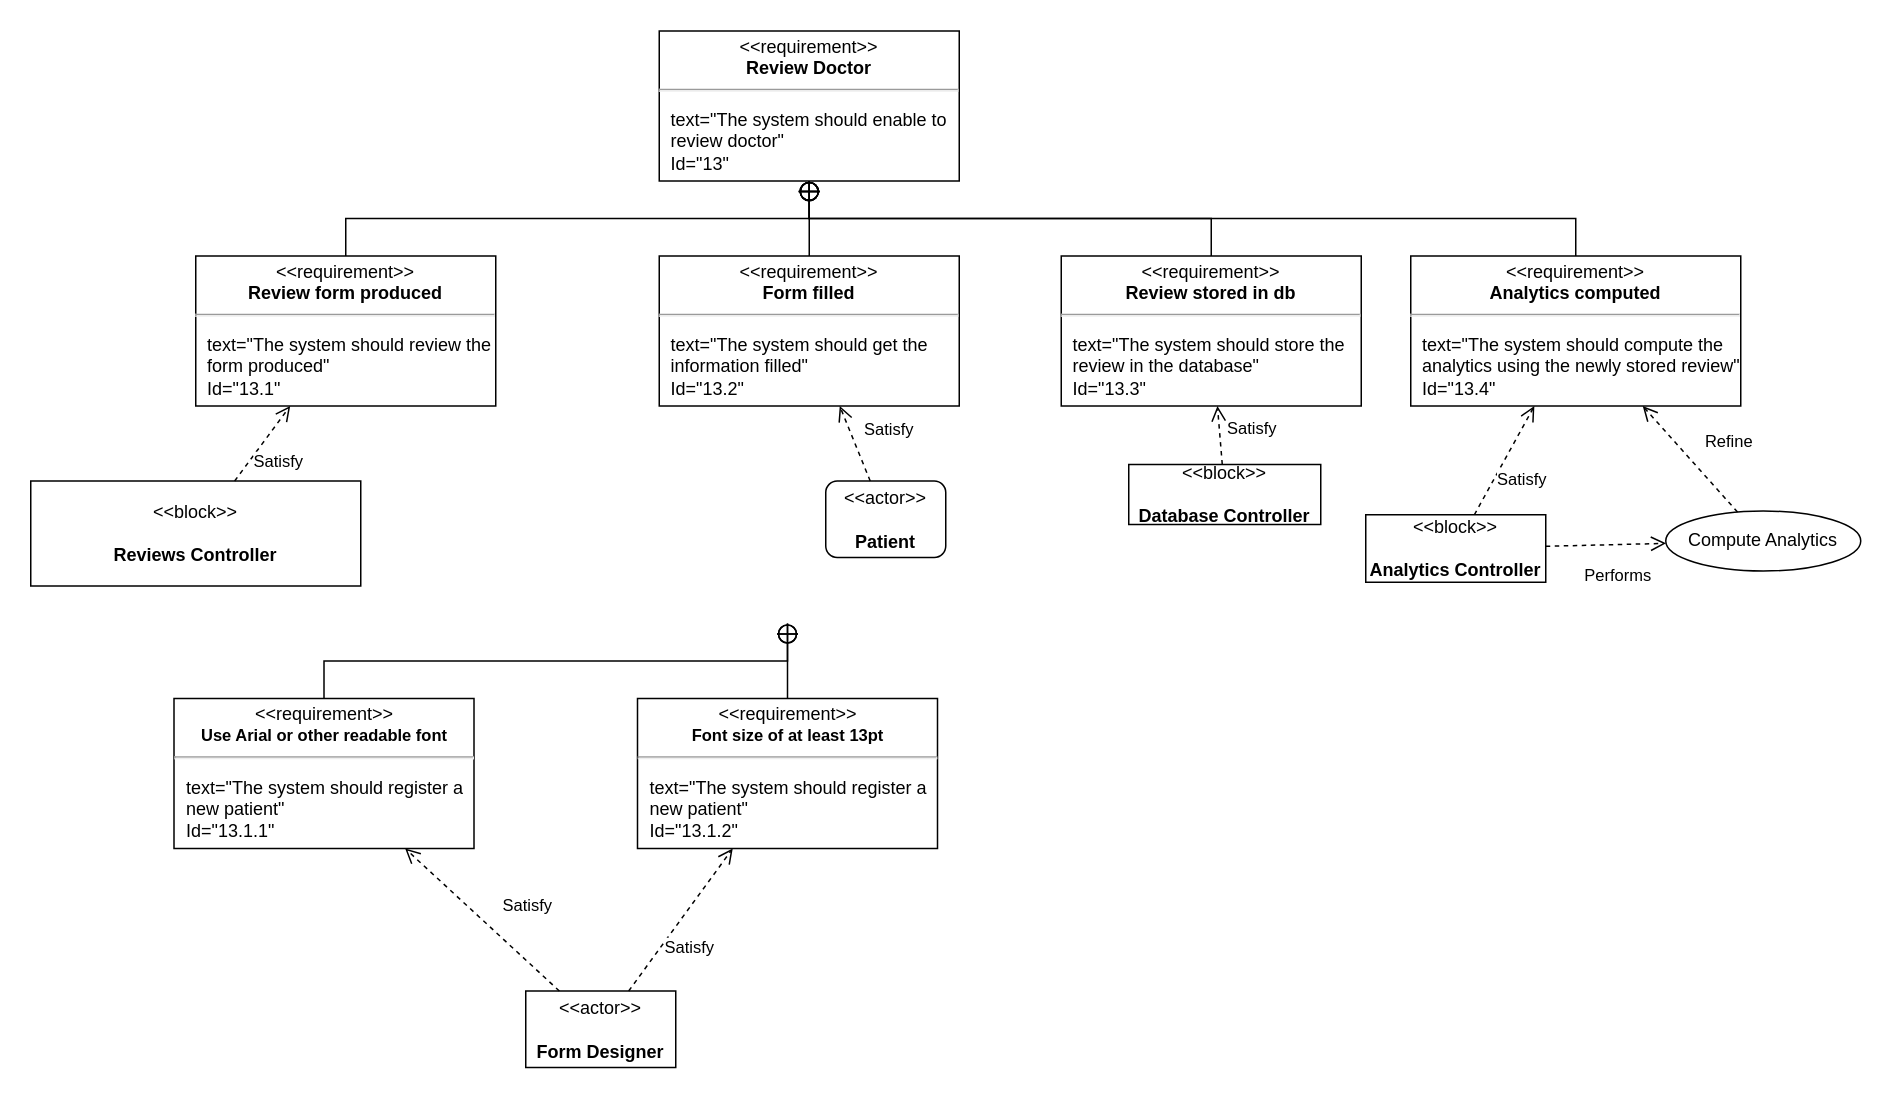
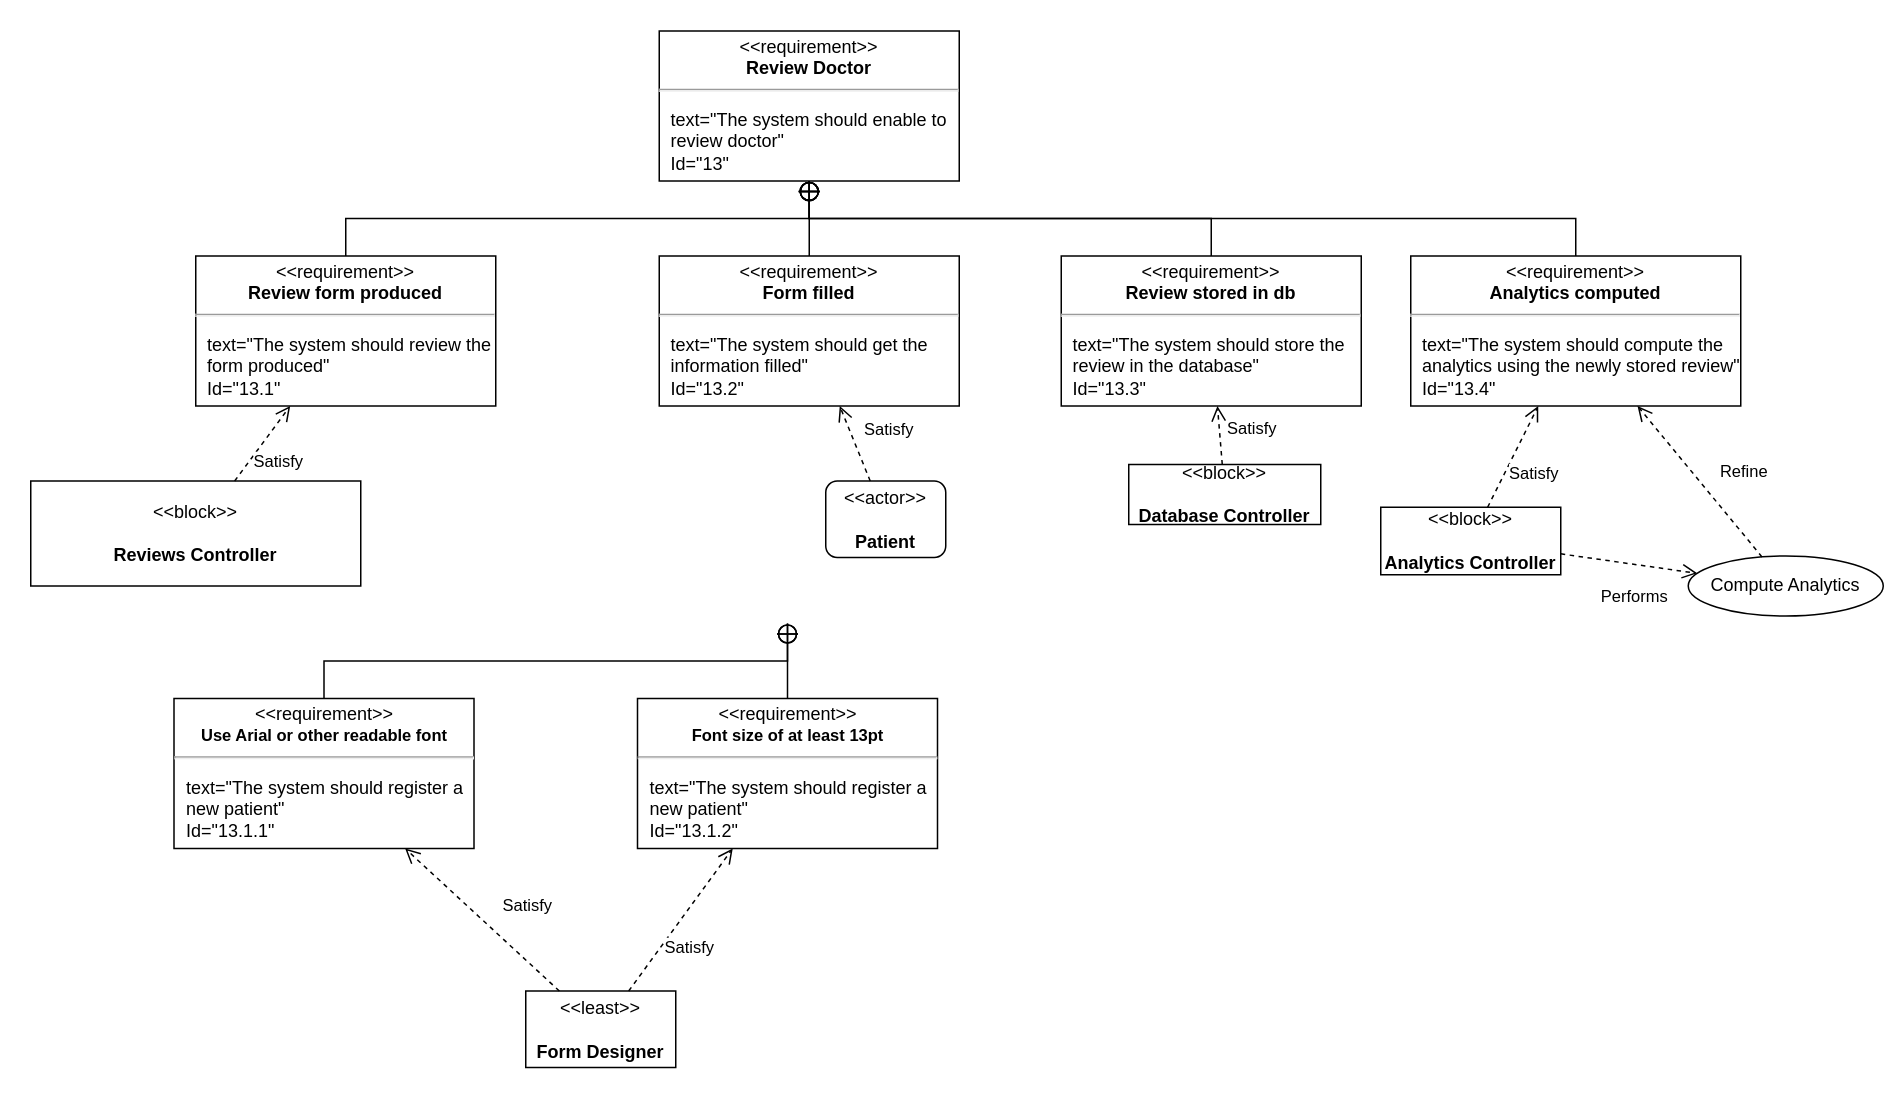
node "Compute Analytics": moved (1763, 541) -> (1786, 586)
node "<<block>> Analytics Controller": moved (1456, 548) -> (1471, 541)
node "<<actor>> Form Designer": label "<<actor>> Form Designer" -> "<<least>> Form Designer"
